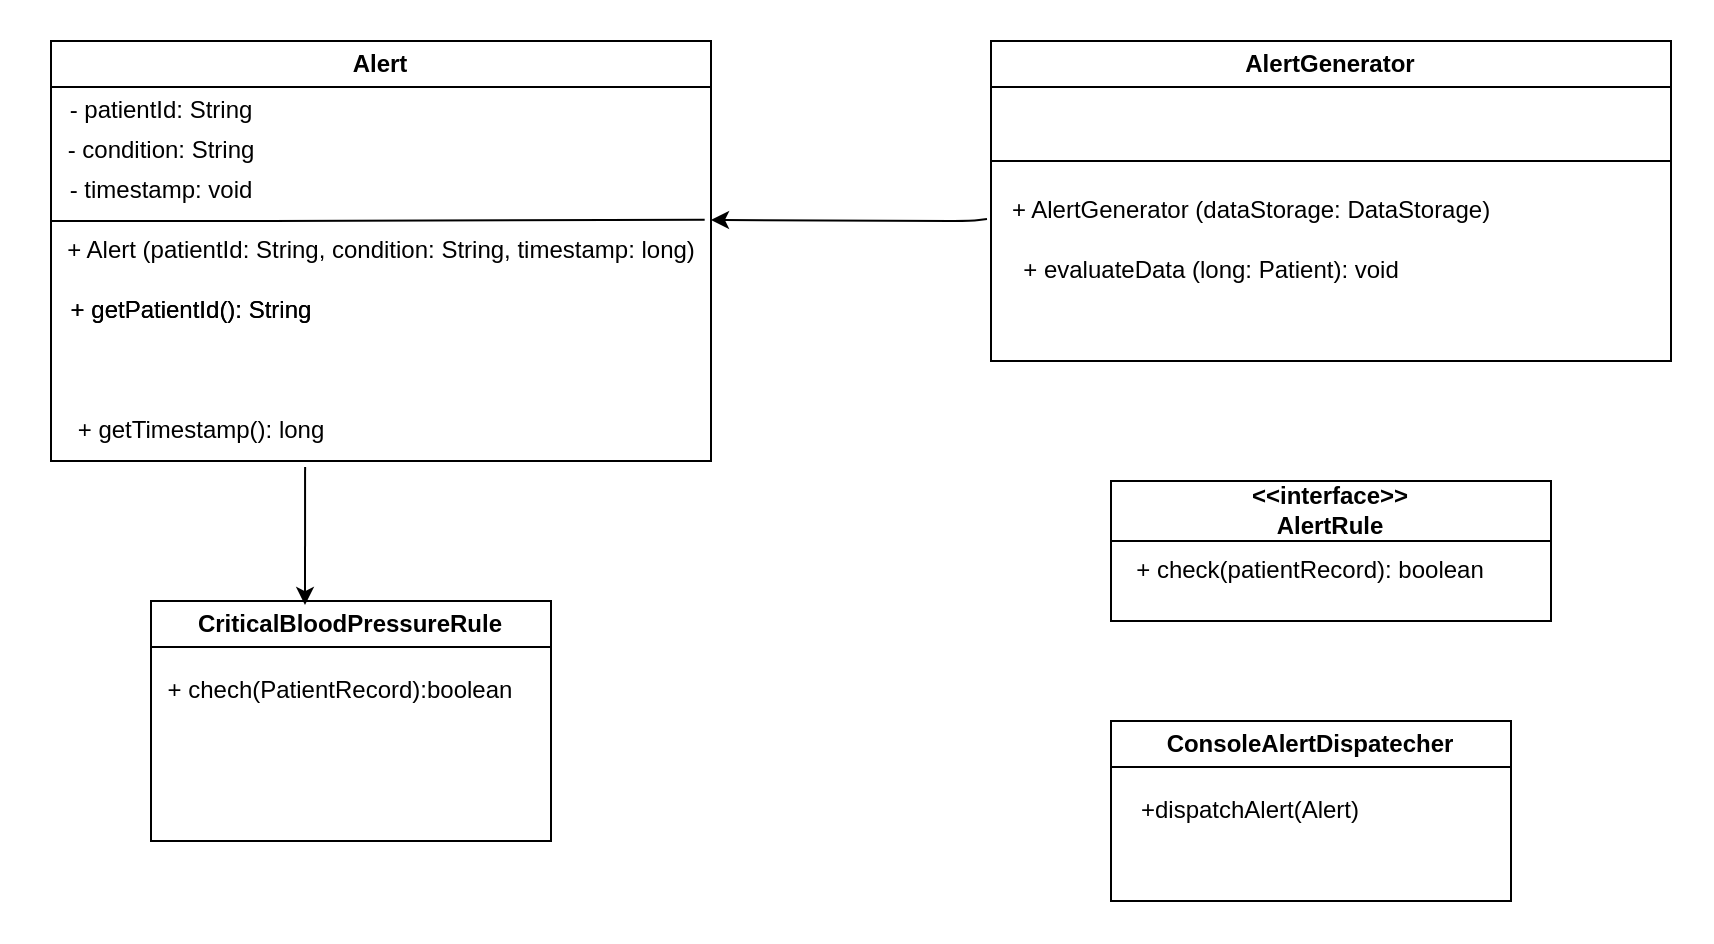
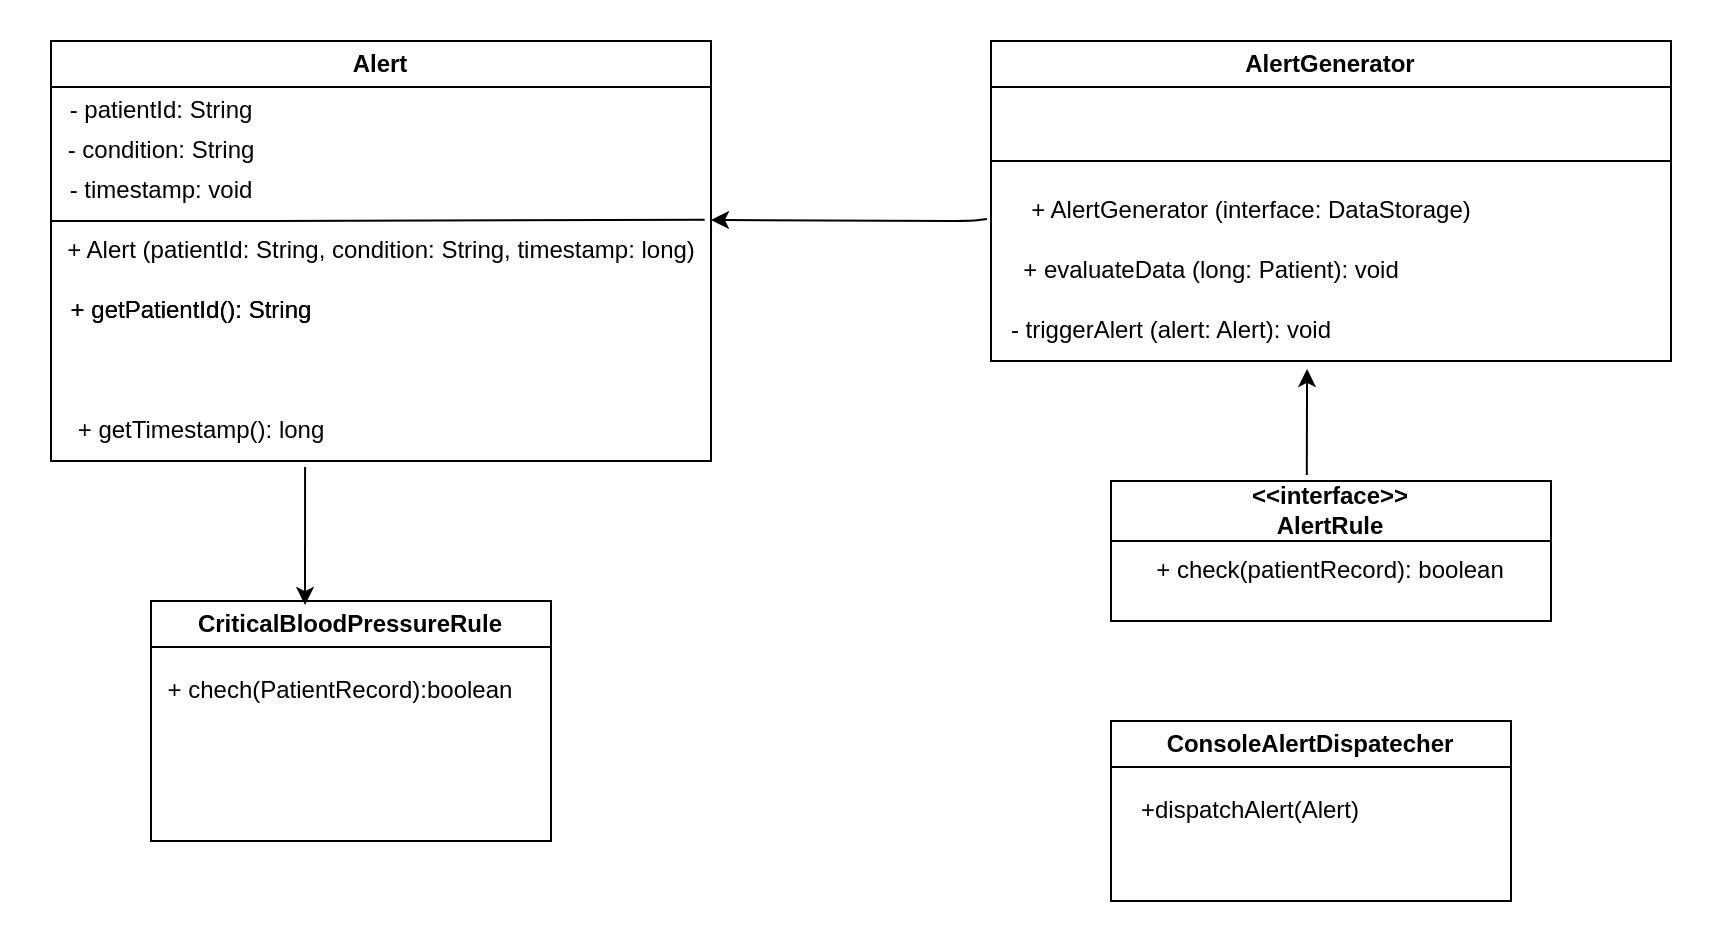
node "+ AlertGenerator (dataStorage: DataStorage)": label "+ AlertGenerator (dataStorage: DataStorage)" -> "+ AlertGenerator (interface: DataStorage)"
node "- triggerAlert (alert: Alert): void": added
edge "<<interface>> AlertRule" -> "- triggerAlert (alert: Alert): void": added
node "+ check(patientRecord): boolean": moved (1311, 571) -> (1331, 571)
